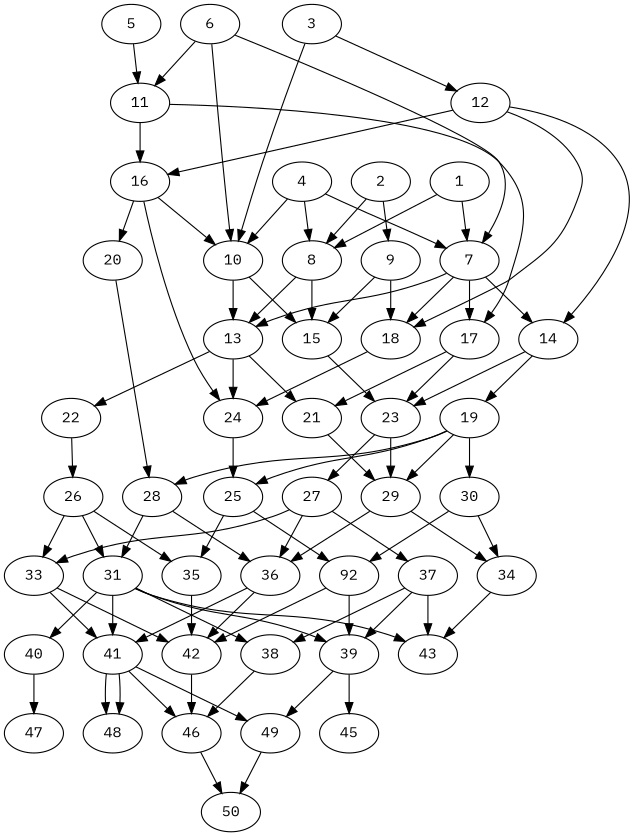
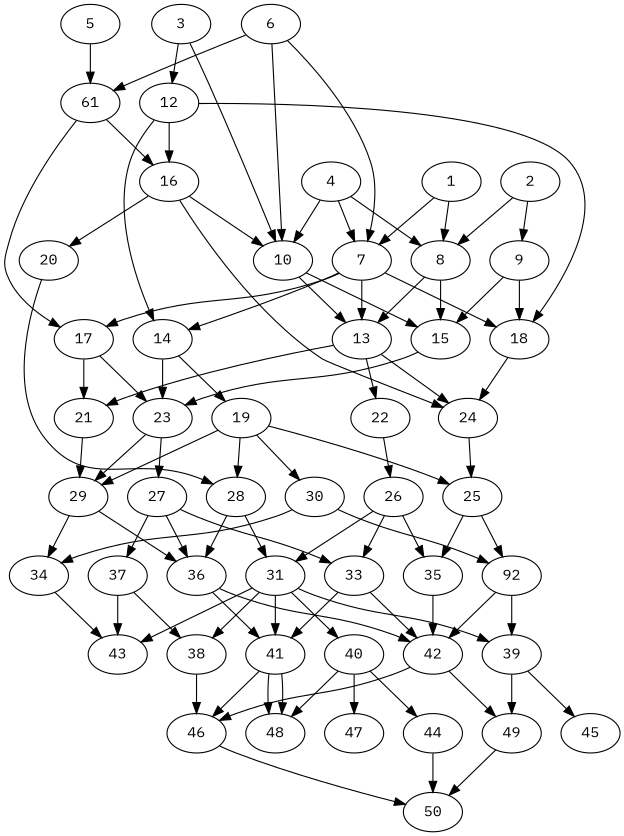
node "11": label "11" -> "61"
edge "37" -> "39": removed
edge "40" -> "48": added
edge "41" -> "49": now "42" -> "49"
node "44": added
